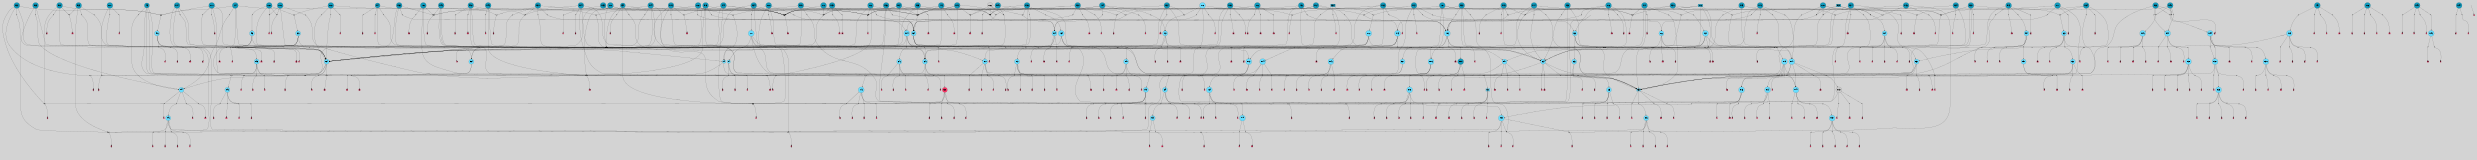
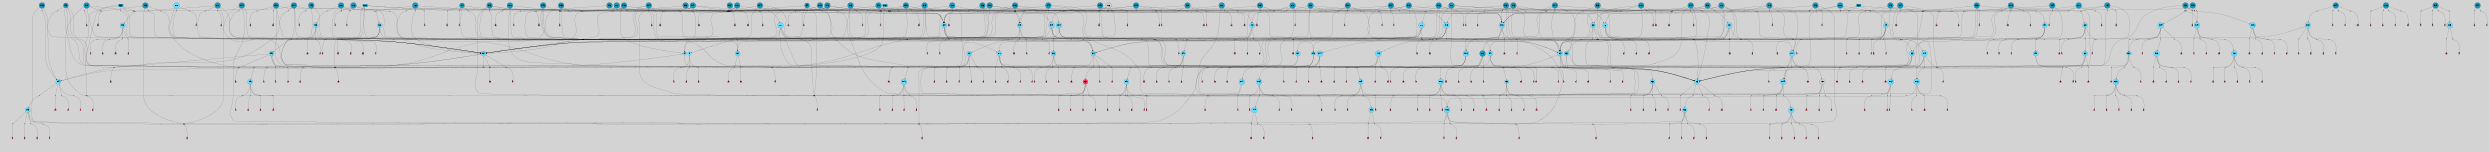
node "T1337": shape circle -> box
node "T1201": fillcolor #1199bb -> #66ddff
node "T1256": added
node "T1012": shape circle -> box
node "T1261": shape circle -> box
node "T1180": fillcolor #66ddff -> #1199bb
node "T1324": shape box -> circle
node "T1176": shape box -> circle
node "T1137": shape circle -> box
node "T1301": shape circle -> box
node "T1141": added
node "T855": shape box -> circle
